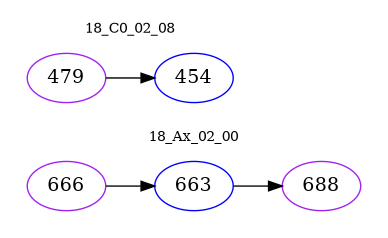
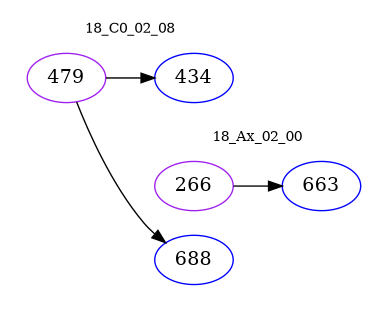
node "454": label "454" -> "434"
node "666": label "666" -> "266"
edge "663" -> "688": now "479" -> "688"
node "688": color purple -> blue
